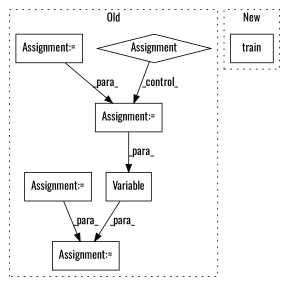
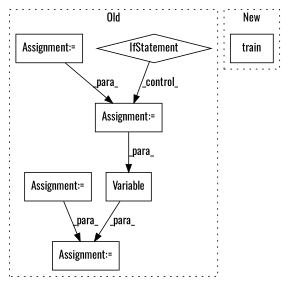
node "Assignment": label "Assignment" -> "IfStatement"
